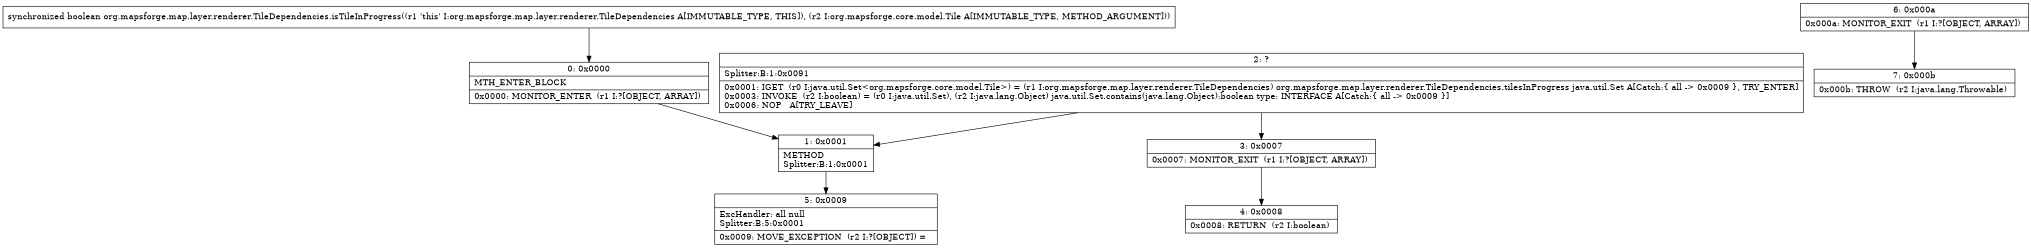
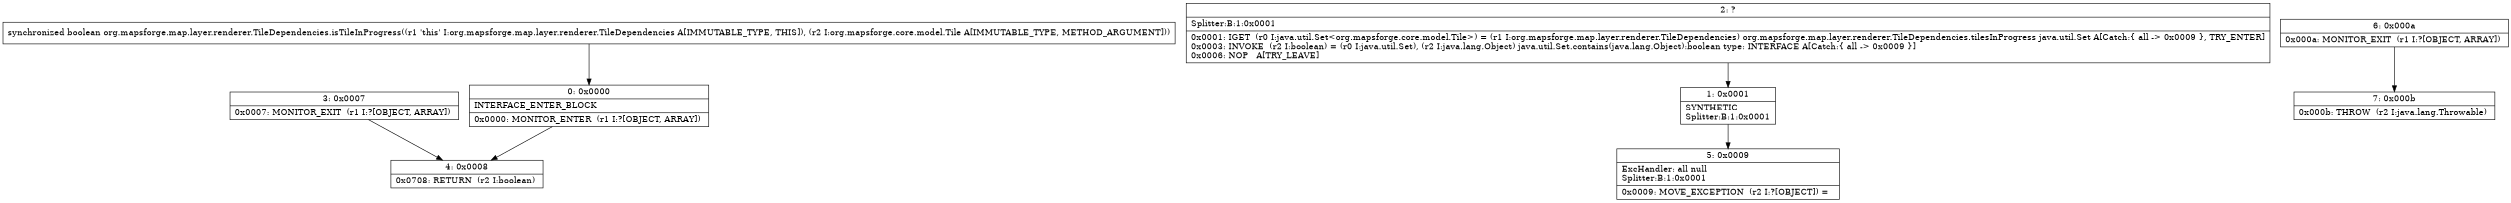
node "2: ?": text "Splitter:B:1:0x0091" -> "Splitter:B:1:0x0001"
node "0: 0x0000": text "MTH_ENTER_BLOCK" -> "INTERFACE_ENTER_BLOCK"
edge "0: 0x0000" -> "1: 0x0001": now "0: 0x0000" -> "4: 0x0008"
edge "2: ?" -> "3: 0x0007": removed
node "1: 0x0001": text "METHOD" -> "SYNTHETIC"
node "5: 0x0009": text "Splitter:B:5:0x0001" -> "Splitter:B:1:0x0001"
node "4: 0x0008": text "0x0008: RETURN  (r2 I:boolean)" -> "0x0708: RETURN  (r2 I:boolean)"
